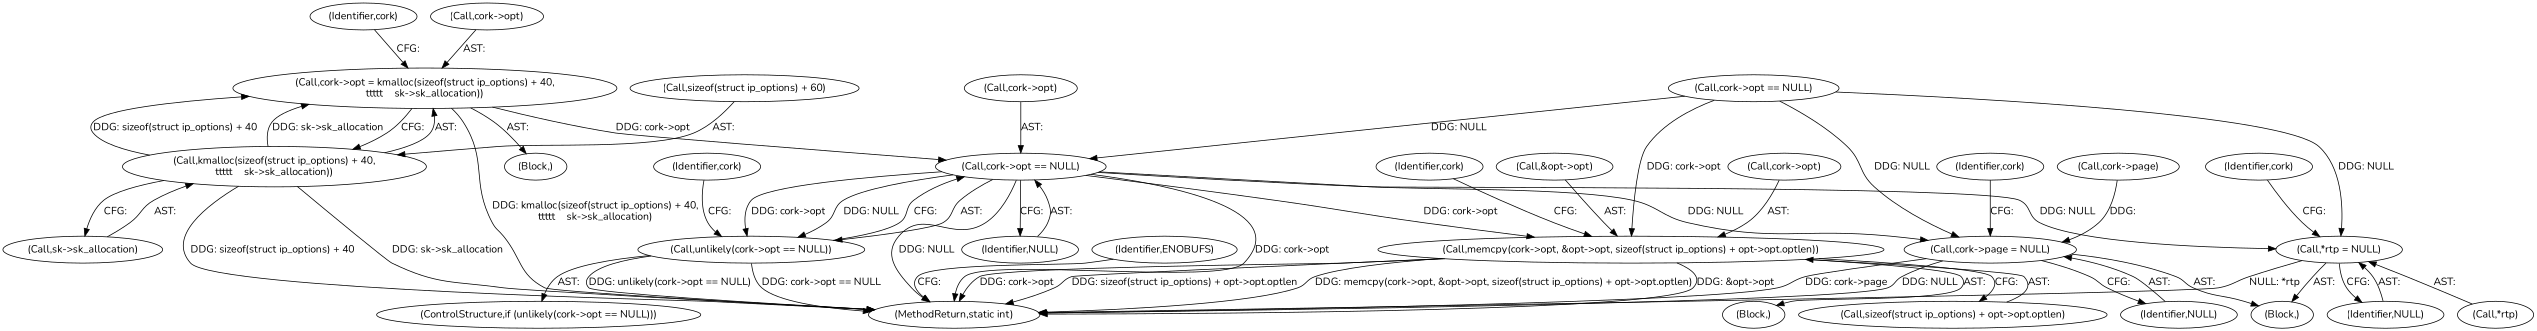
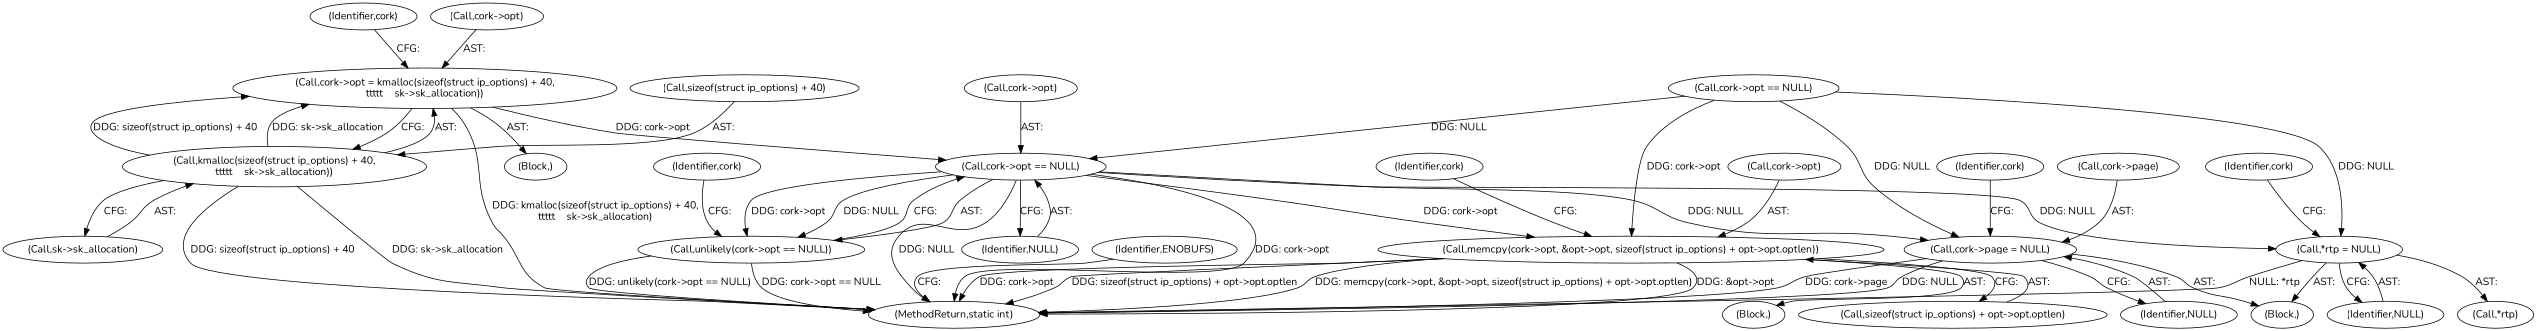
node "(Call,sizeof(struct ip_options) + 60)": label "(Call,sizeof(struct ip_options) + 60)" -> "(Call,sizeof(struct ip_options) + 40)"
node "(Call,&opt->opt)": removed
edge "(Call,cork->page)" -> "(Call,cork->page = NULL)": label "DDG: " -> "AST: "
edge "(Call,*rtp)" -> "(Call,*rtp = NULL)": reversed
node "(ControlStructure,if (unlikely(cork->opt == NULL)))": removed
